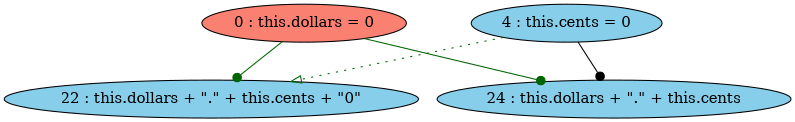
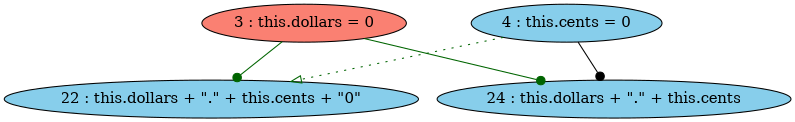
node "0 : this.dollars = 0": label "0 : this.dollars = 0" -> "3 : this.dollars = 0"
